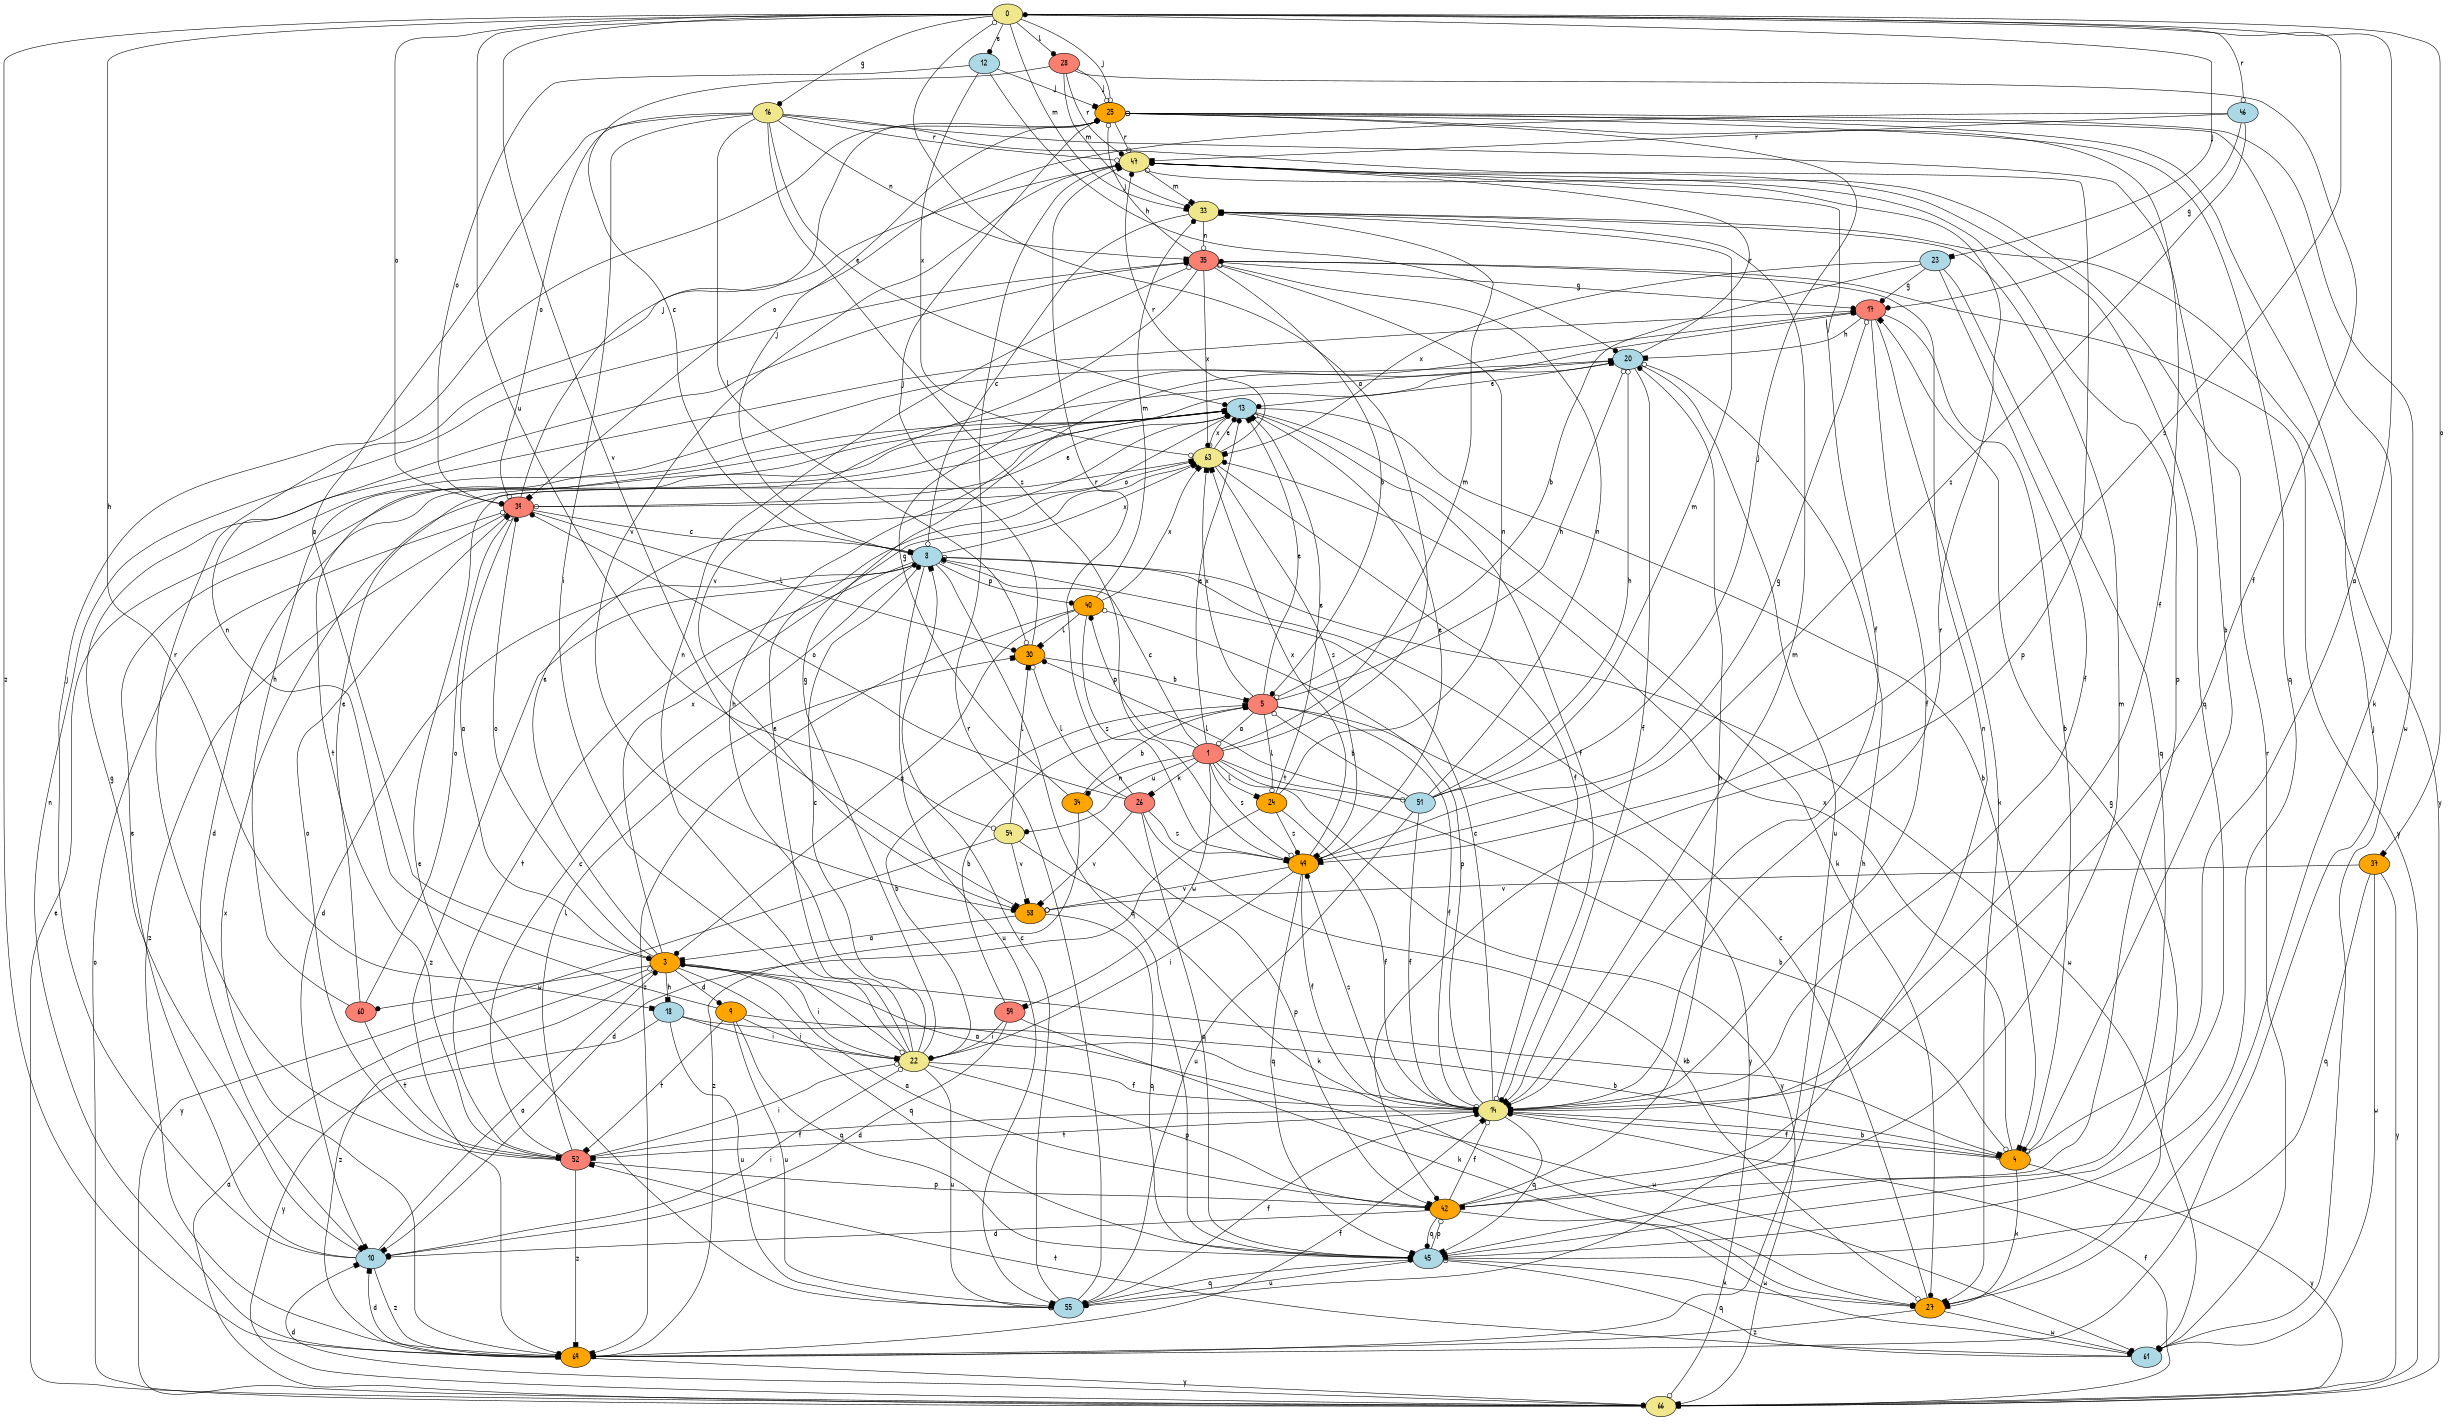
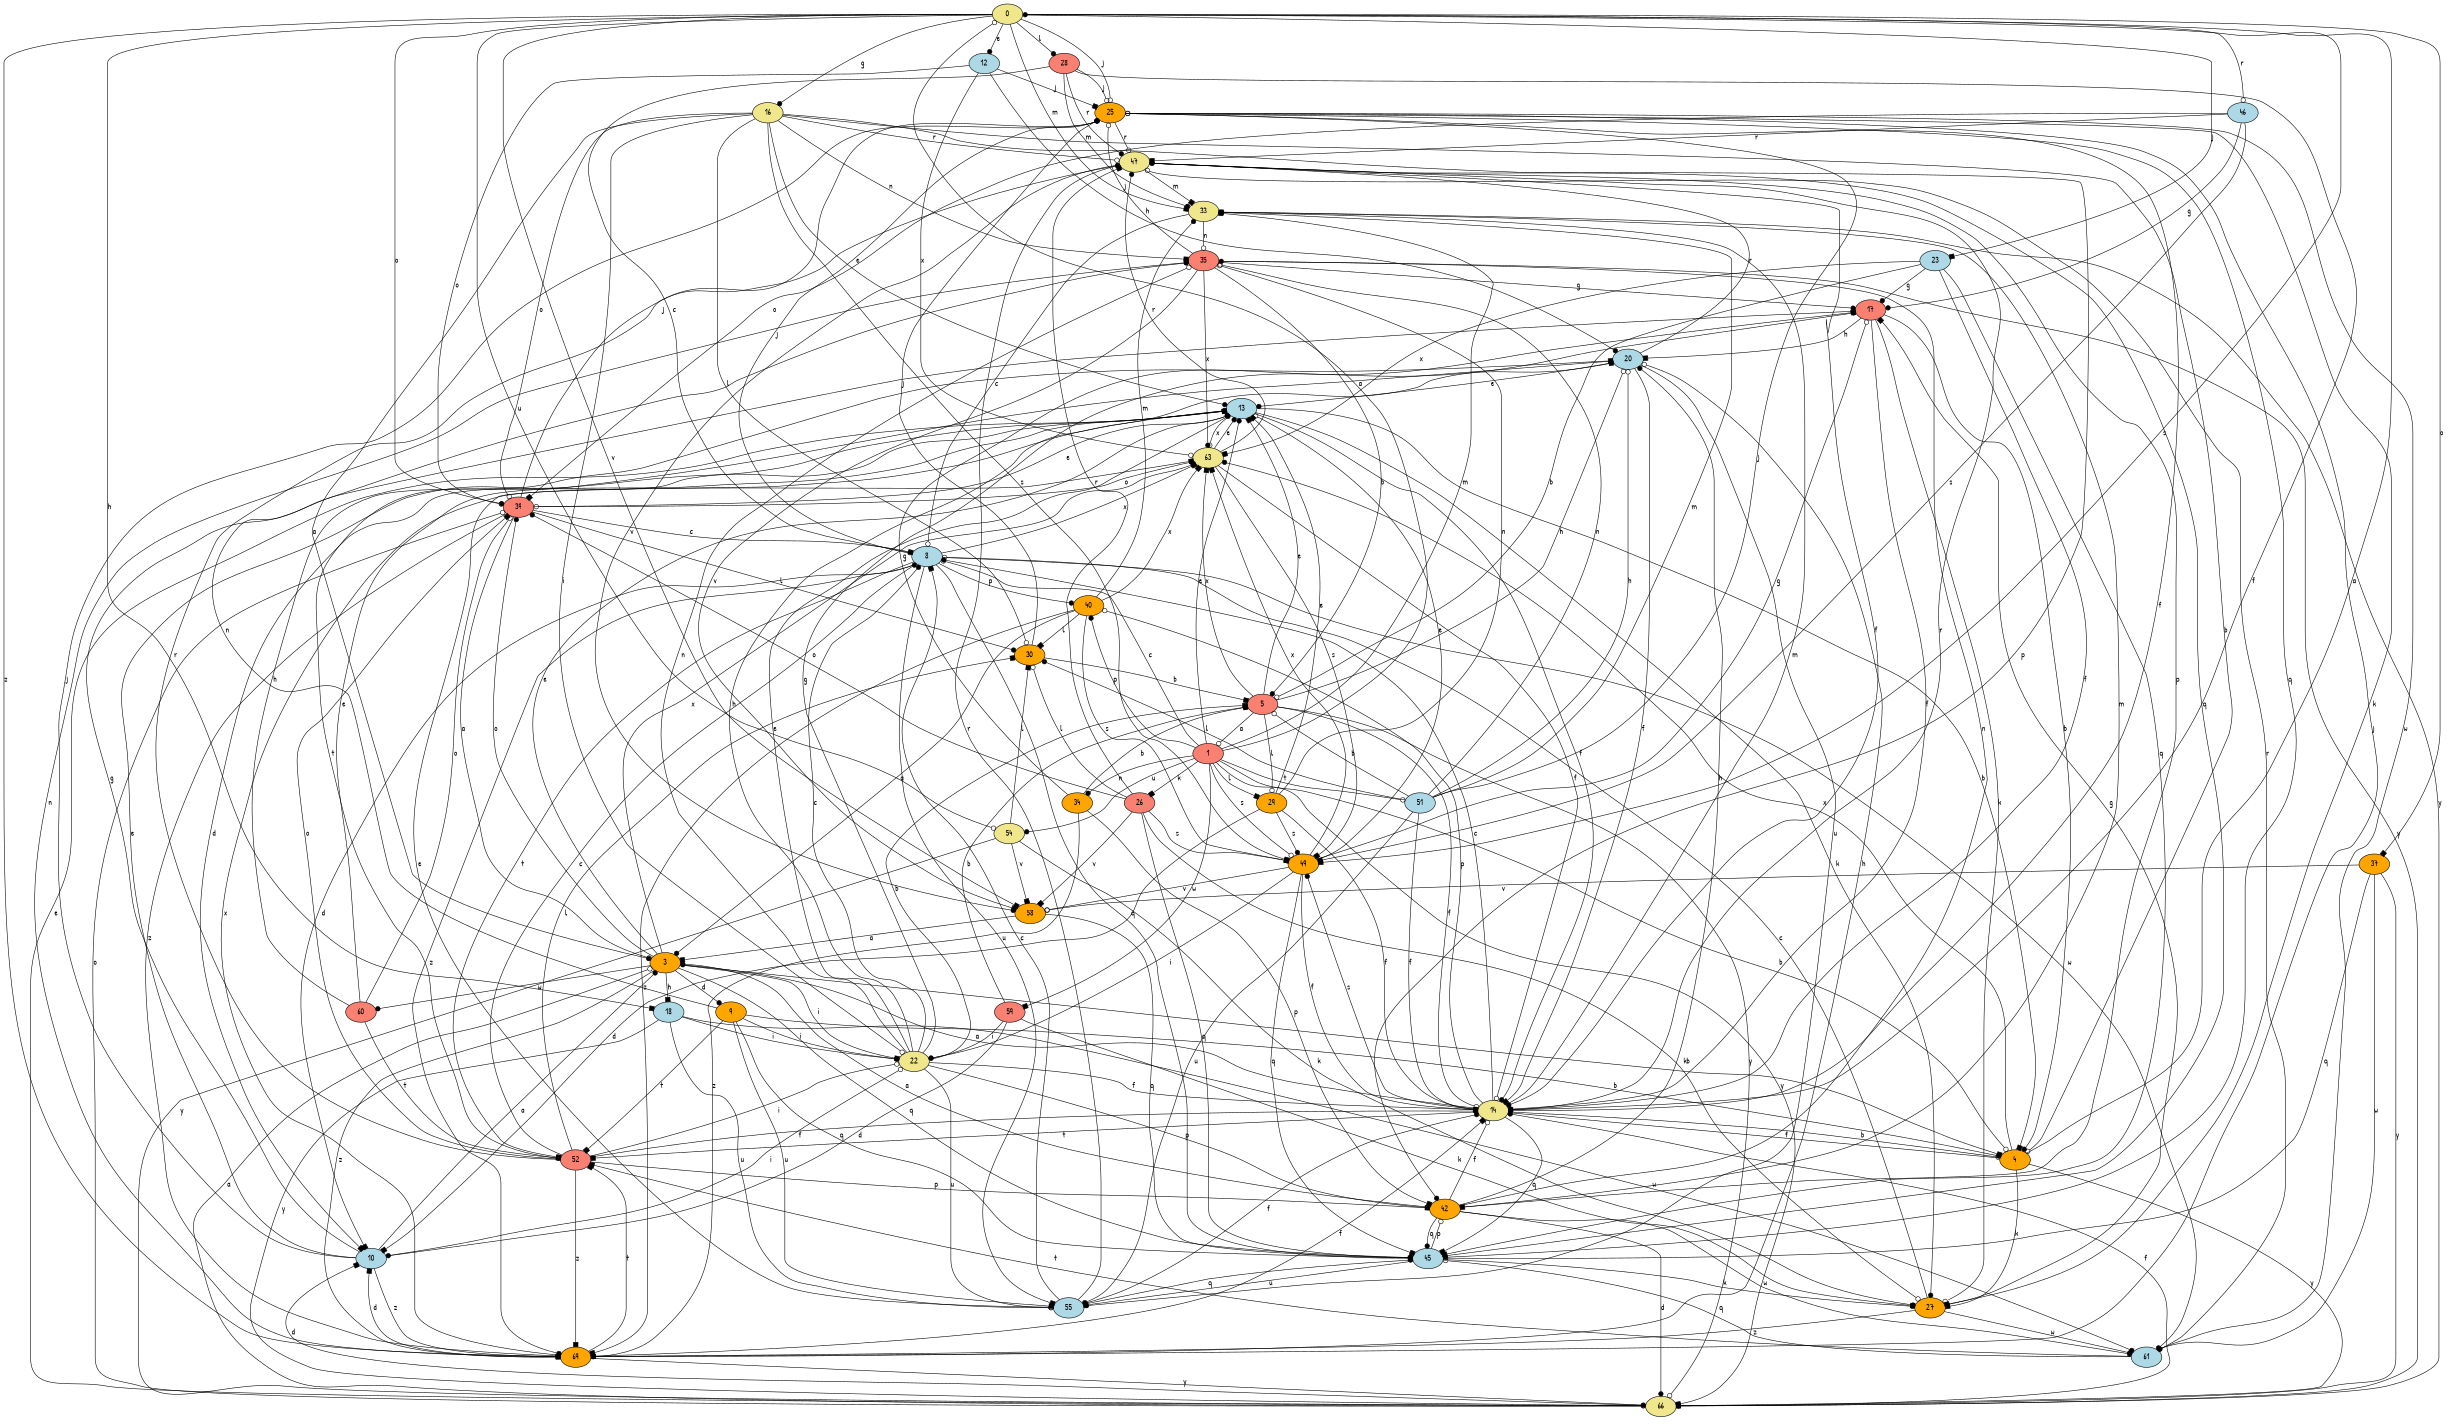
node "24": label "24" -> "29"
edge "17" -> "27": arrowhead box -> odot
edge "42" -> "10": now "42" -> "66"
edge "69" -> "52": added, label "t"
